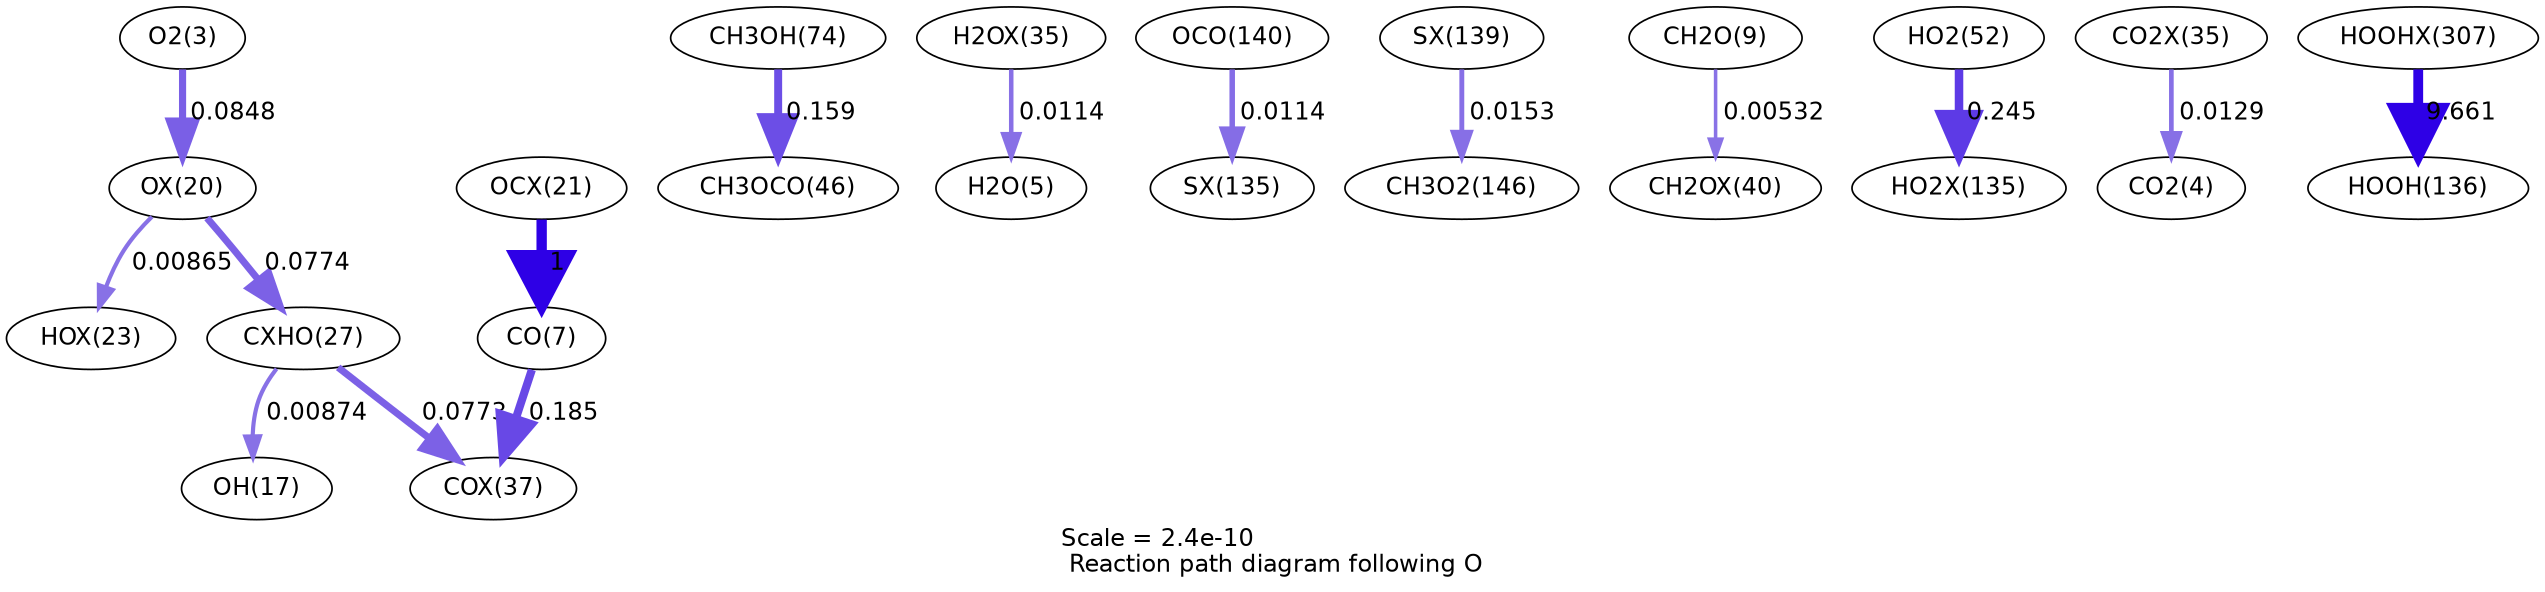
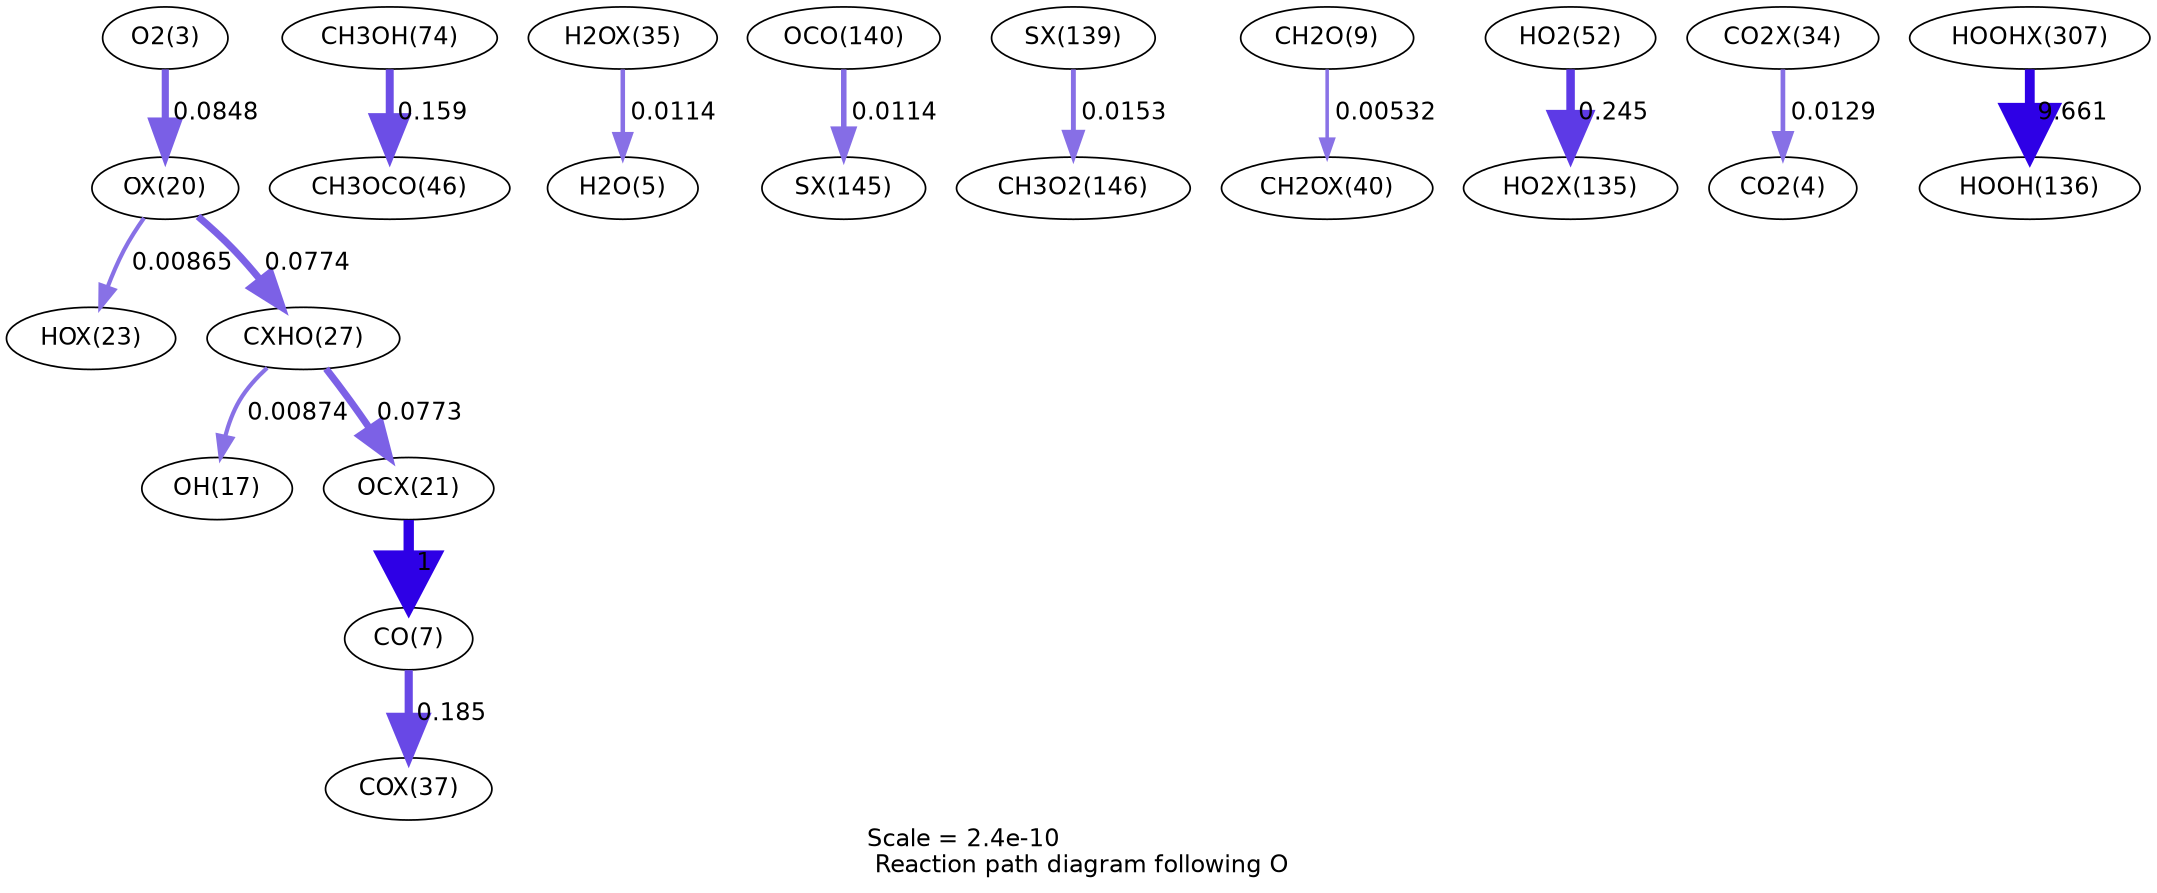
node "CO2X(35)": label "CO2X(35)" -> "CO2X(34)"
node "SX(135)": label "SX(135)" -> "SX(145)"
edge "CXHO(27)" -> "COX(37)": now "CXHO(27)" -> "OCX(21)"
